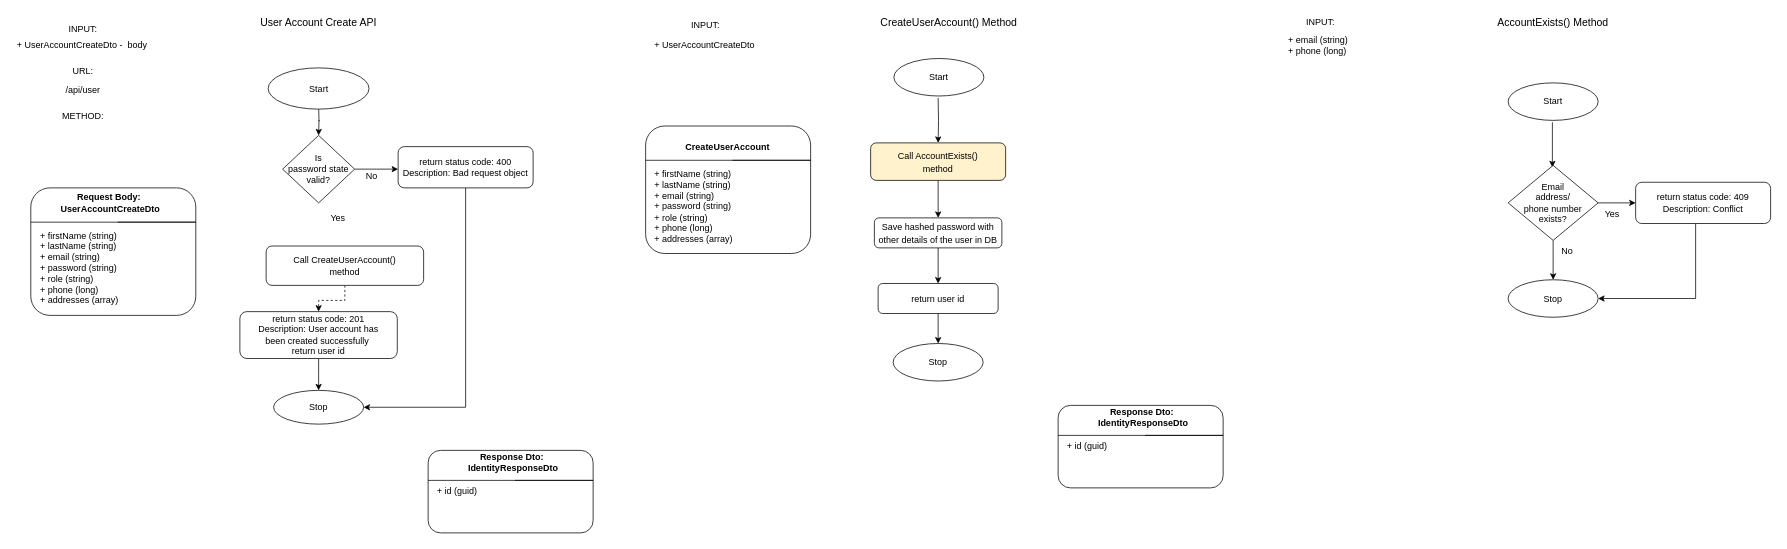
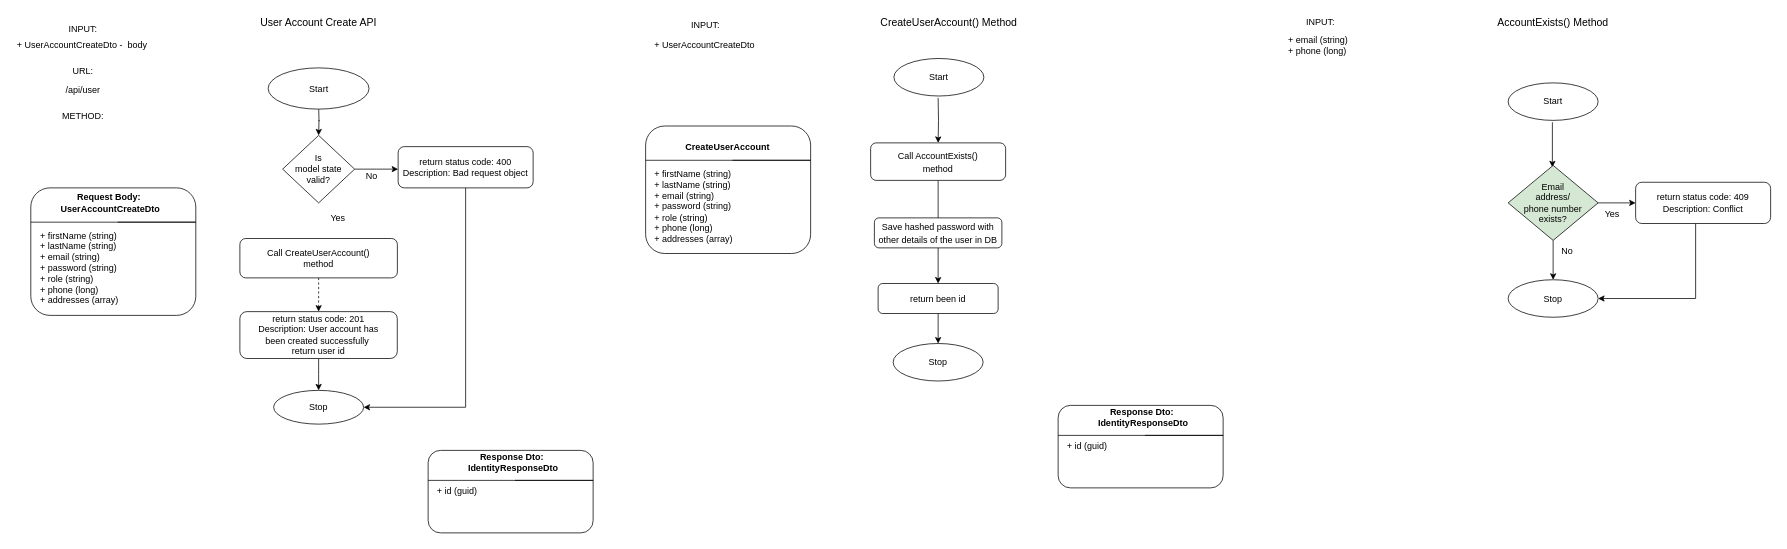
node "Call AccountExists() method": fillcolor #fff2cc -> #ffffff
node "Is password state valid?": label "Is password state valid?" -> "Is model state valid?"
node "Email address/ phone number exists?": fillcolor #ffffff -> #d5e8d4
edge "Call AccountExists() method" -> "Save hashed password with other details of the user in DB": arrowhead classic -> none
node "Call CreateUserAccount() method": moved (345, 266) -> (318, 258)
node "return user id": label "return user id" -> "return been id"
